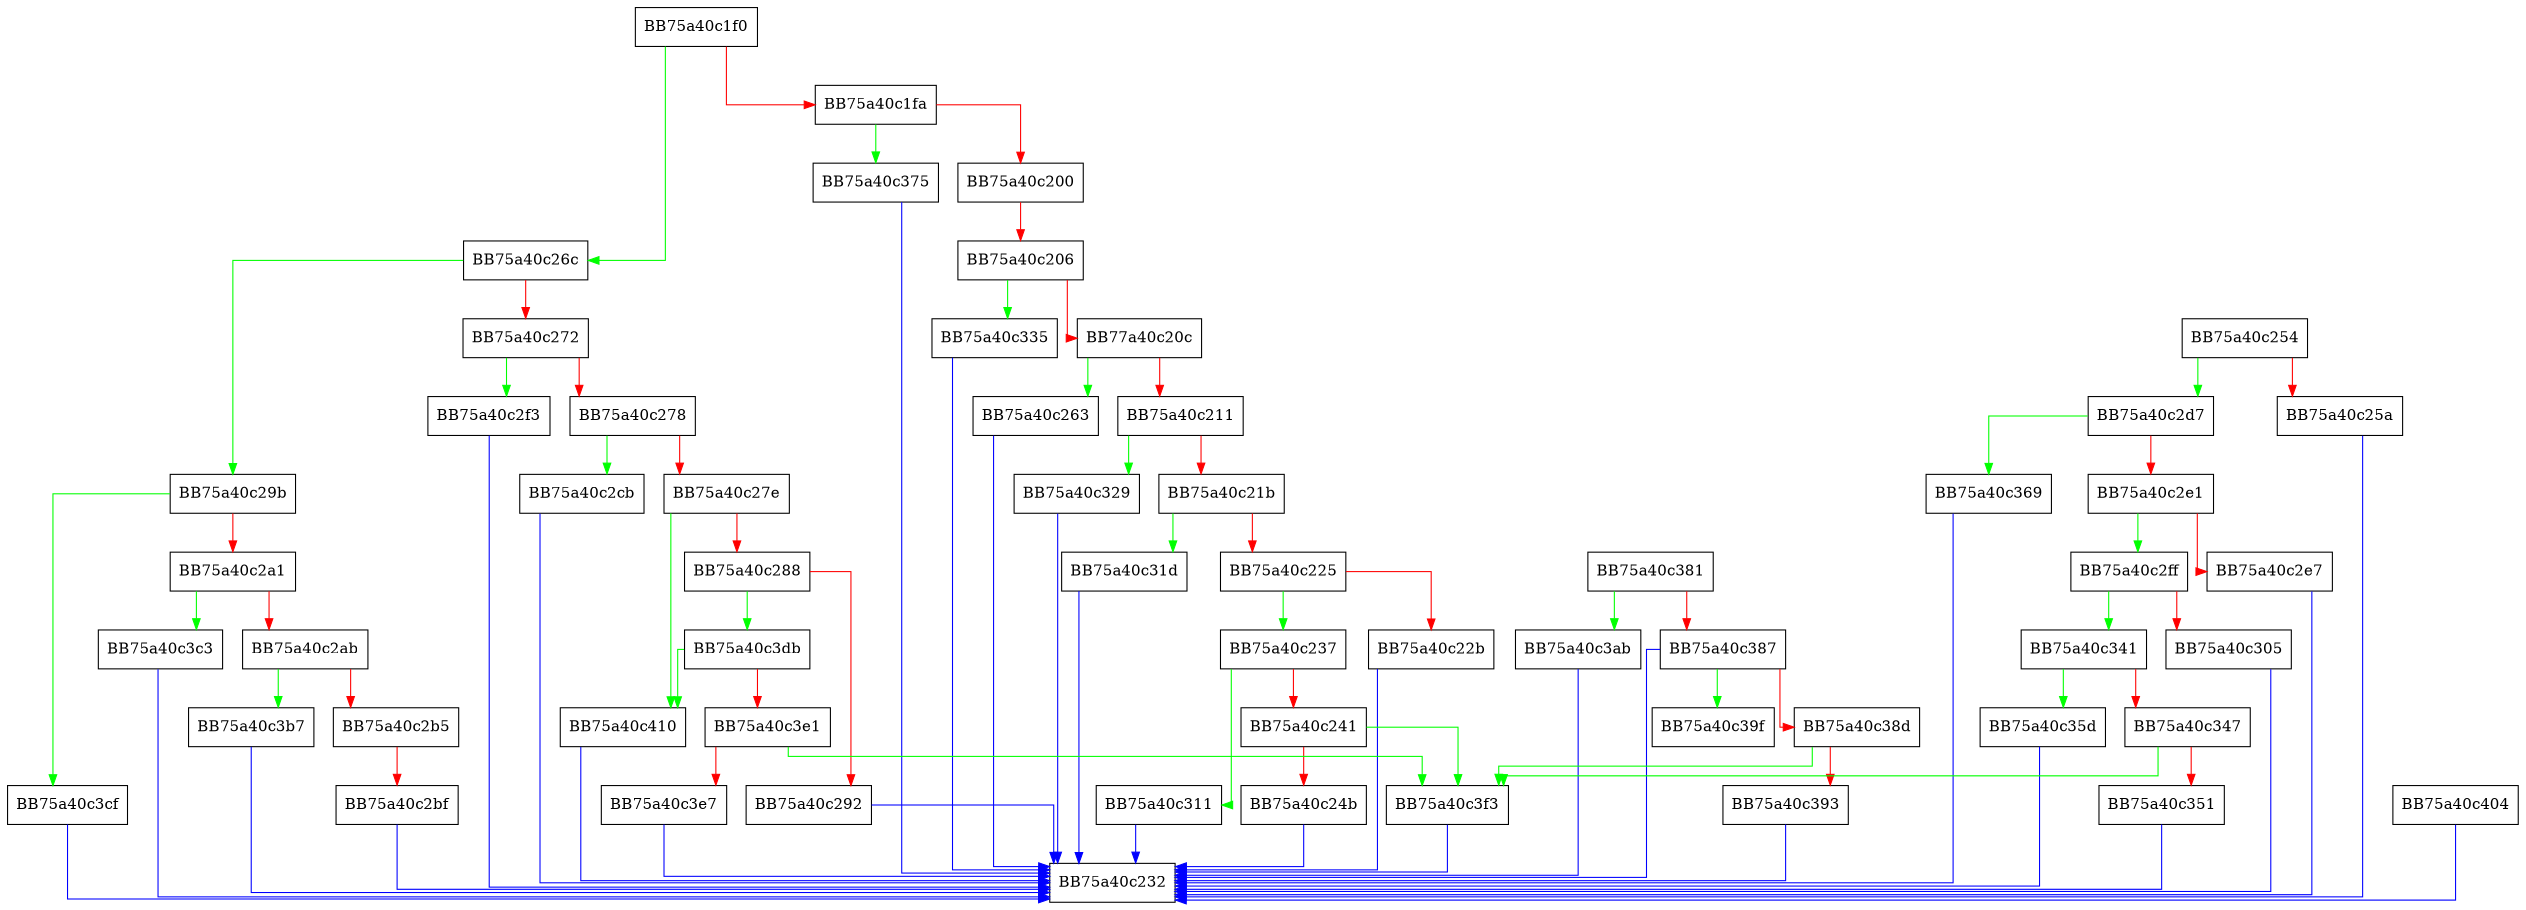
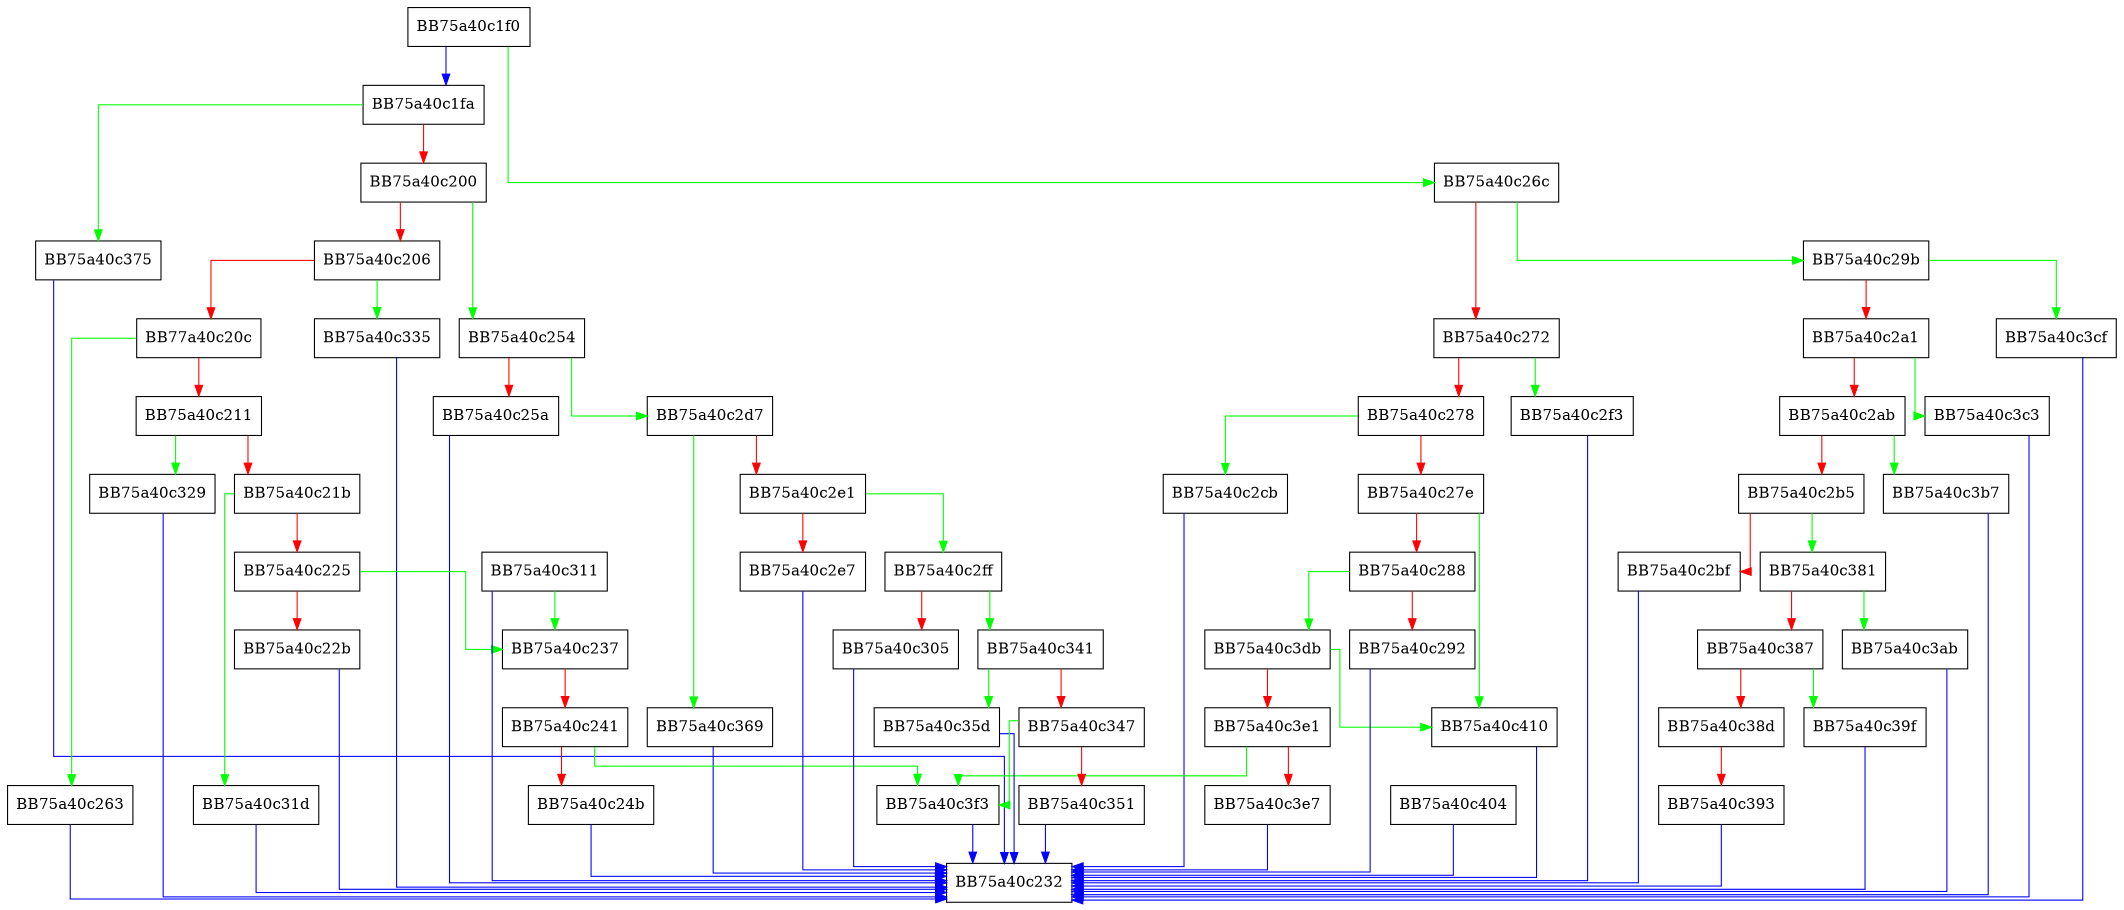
edge "BB75a40c1f0" -> "BB75a40c1fa": color red -> blue
edge "BB75a40c200" -> "BB75a40c254": added
edge "BB75a40c2b5" -> "BB75a40c381": added
edge "BB75a40c237" -> "BB75a40c311": reversed
edge "BB75a40c38d" -> "BB75a40c3f3": removed
edge "BB75a40c387" -> "BB75a40c232": now "BB75a40c39f" -> "BB75a40c232"
